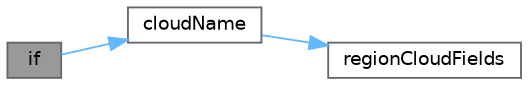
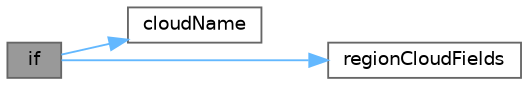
edge "cloudName" -> "regionCloudFields": now "if" -> "regionCloudFields"
